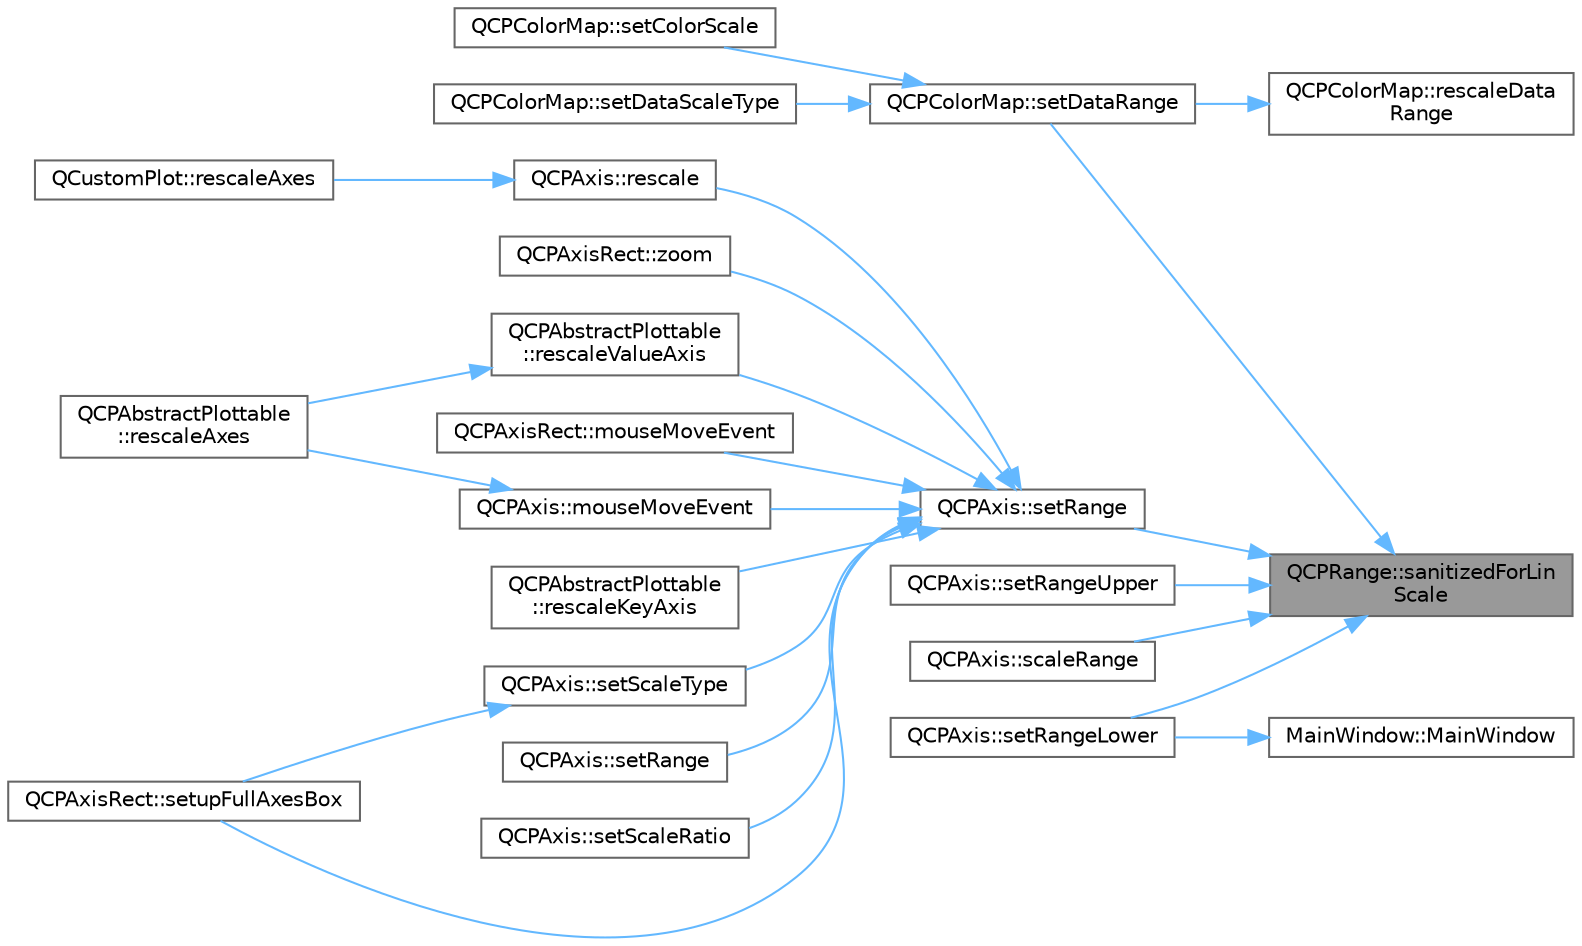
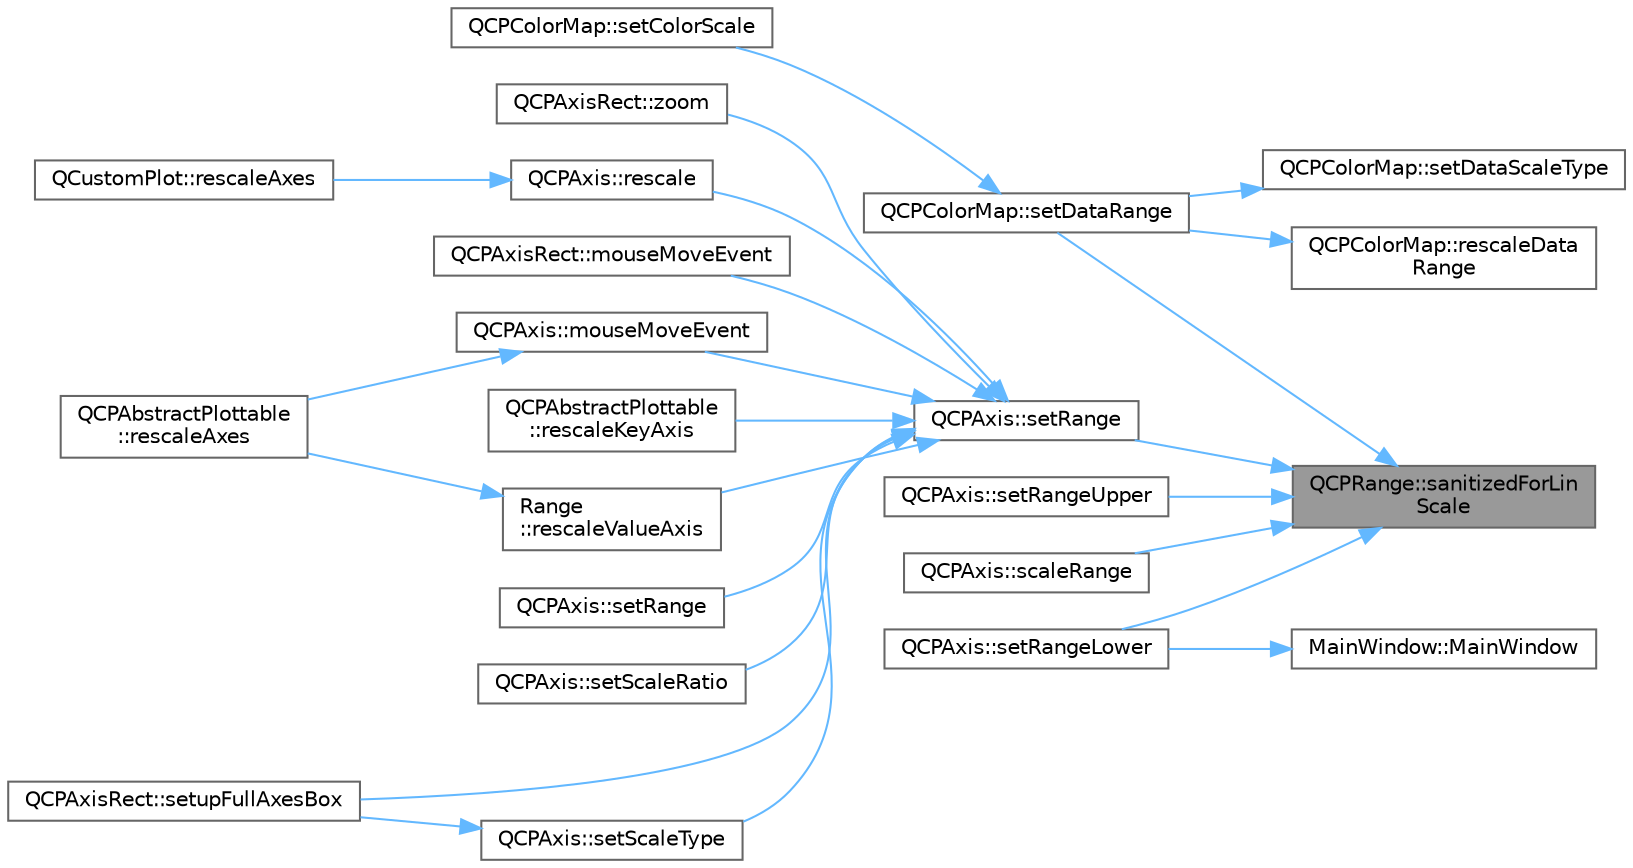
edge "QCPColorMap::setDataScaleType" -> "QCPColorMap::setDataRange": reversed
node "QCPAbstractPlottable ::rescaleValueAxis": label "QCPAbstractPlottable ::rescaleValueAxis" -> "Range ::rescaleValueAxis"
